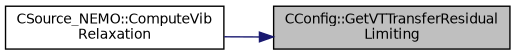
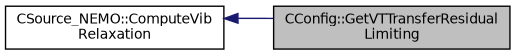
edge "CSource_NEMO::ComputeVib Relaxation" -> "CConfig::GetVTTransferResidual Limiting": reversed
